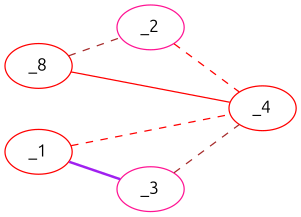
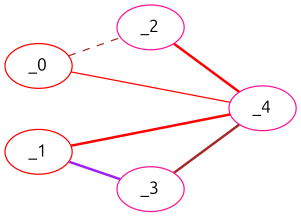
node "_8": label "_8" -> "_0"
edge "_2" -- "_4": style dashed -> bold
node "_4": color red -> deeppink
edge "_4" -- "_1": style dashed -> bold
edge "_4" -- "_3": style dashed -> bold
